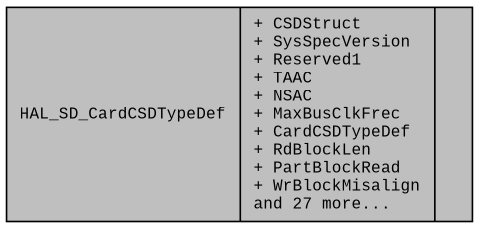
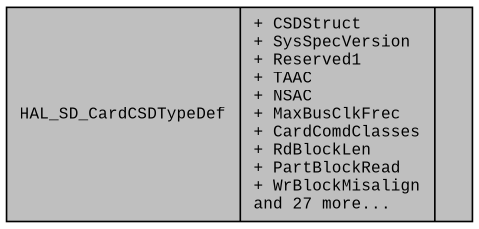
node "HAL_SD_CardCSDTypeDef": text "+ CardCSDTypeDef" -> "+ CardComdClasses"
